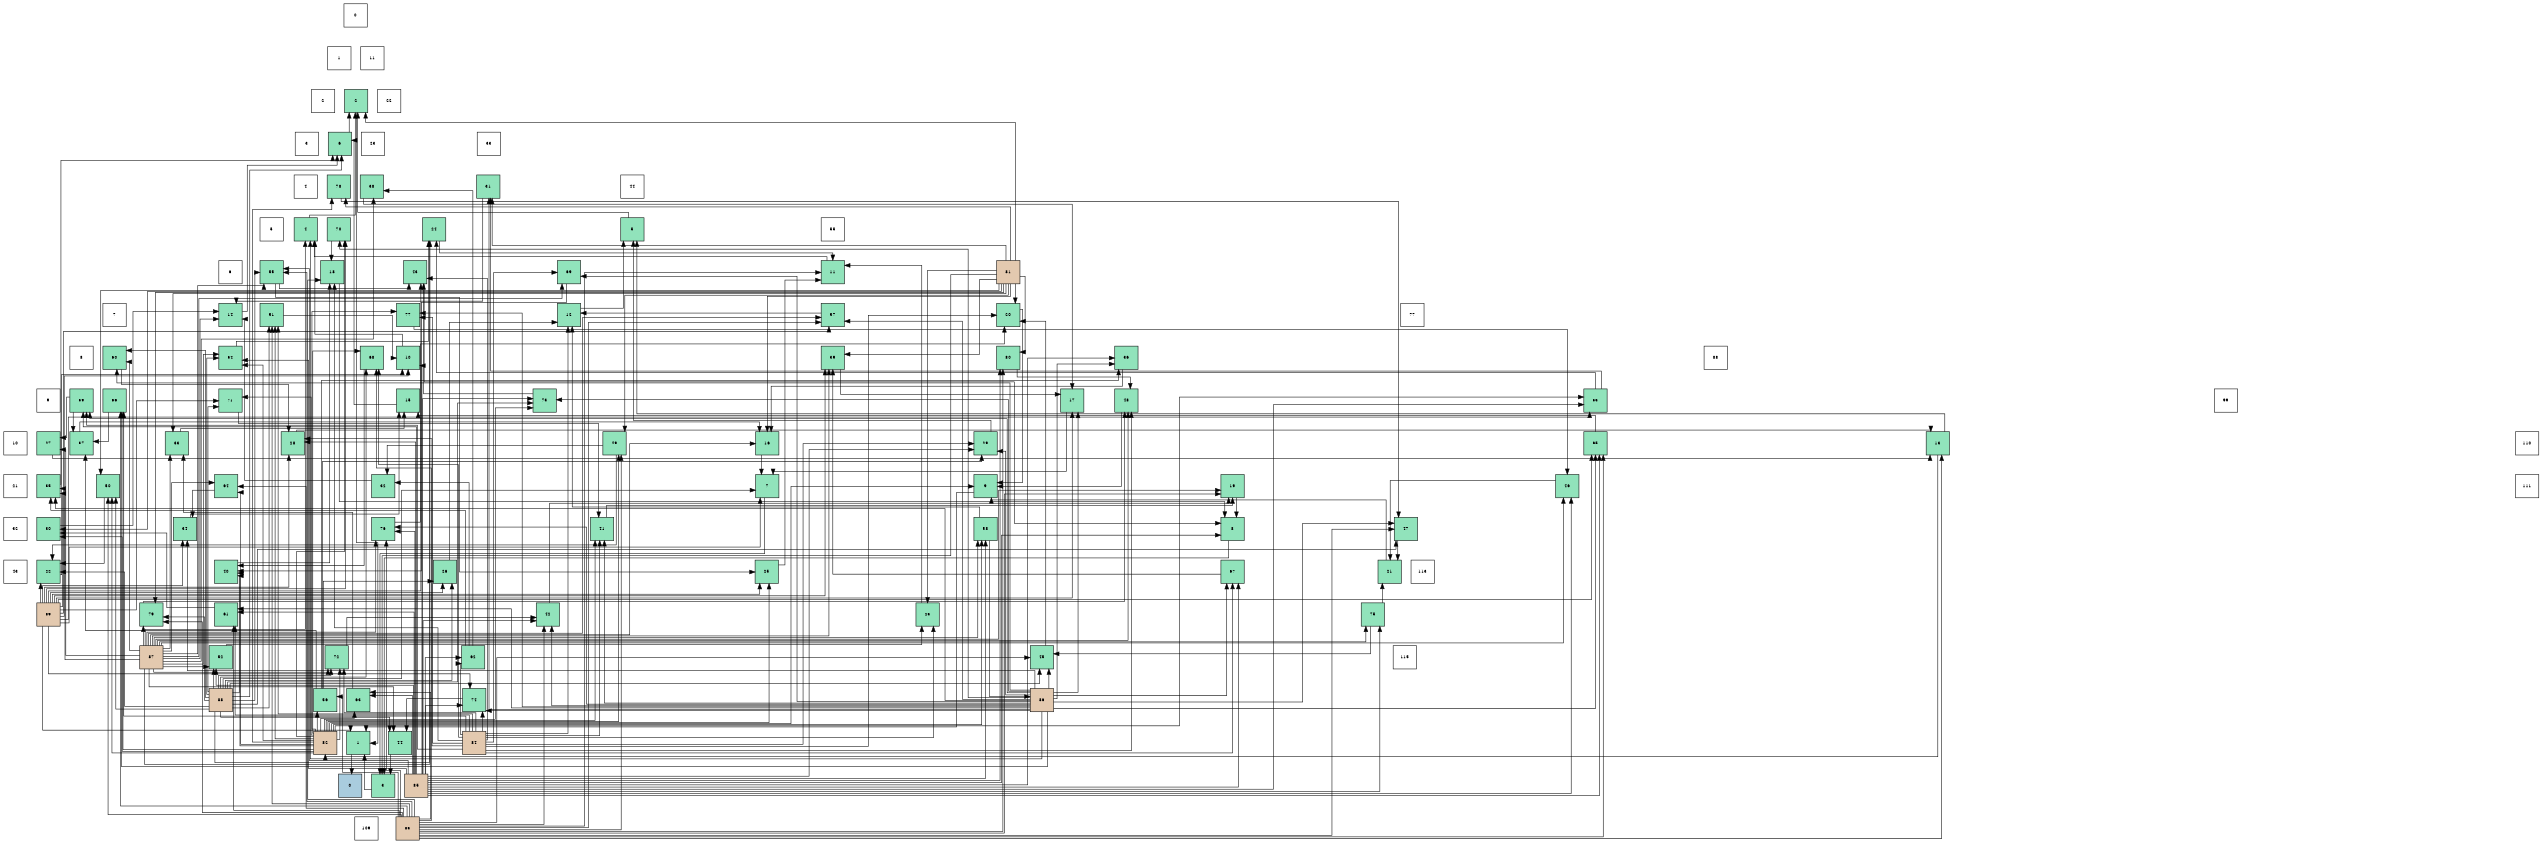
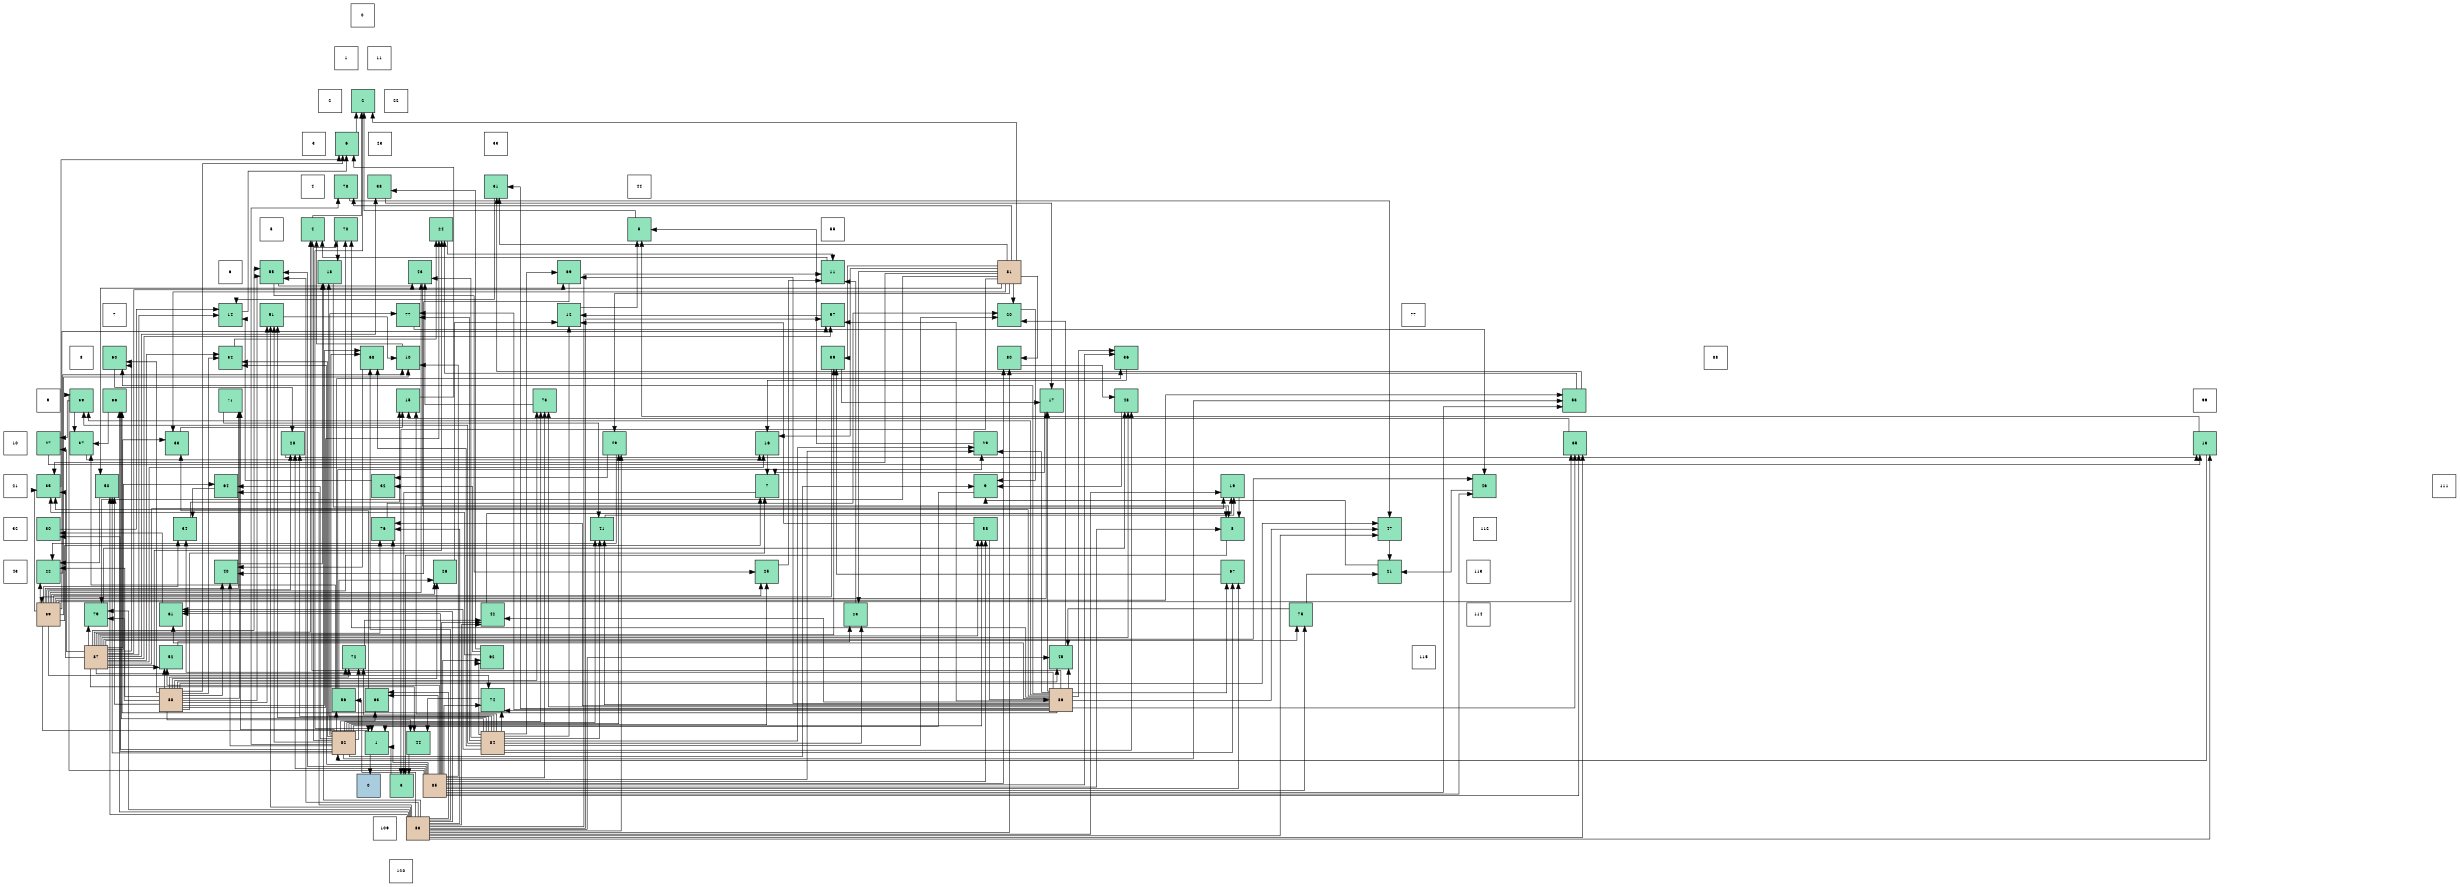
edge "81" -> "30": now "81" -> "35"
node "110": removed
node "112": added
edge "89" -> "39": reversed
node "114": added
edge "84" -> "15": added
node "120": added
